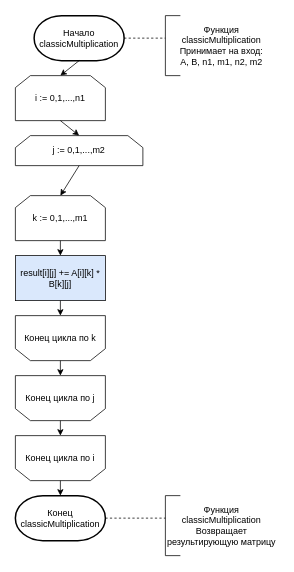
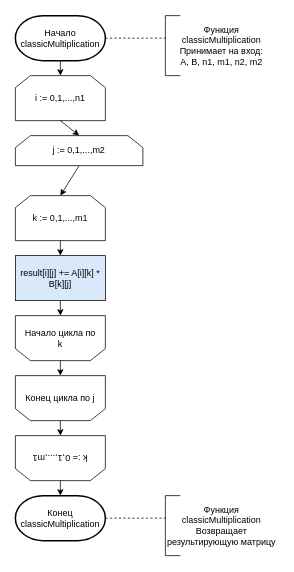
node "Начало classicMultiplication": moved (79, 38) -> (60, 38)
node "Конец цикла по k": label "Конец цикла по k" -> "Начало цикла по k"
node "Конец цикла по i": removed
